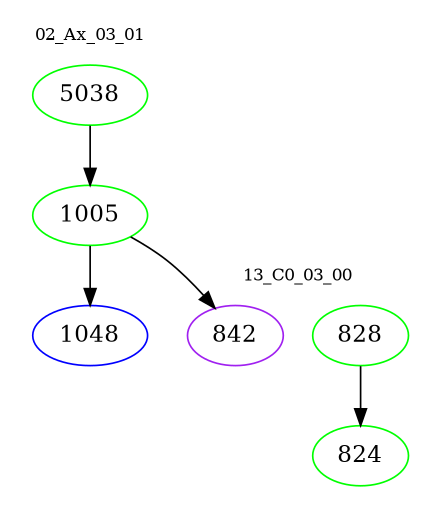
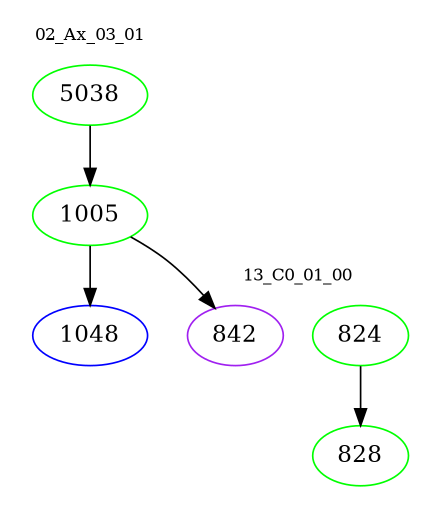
cluster "13_C0_03_00": label "13_C0_03_00" -> "13_C0_01_00"
edge "828" -> "824": reversed
